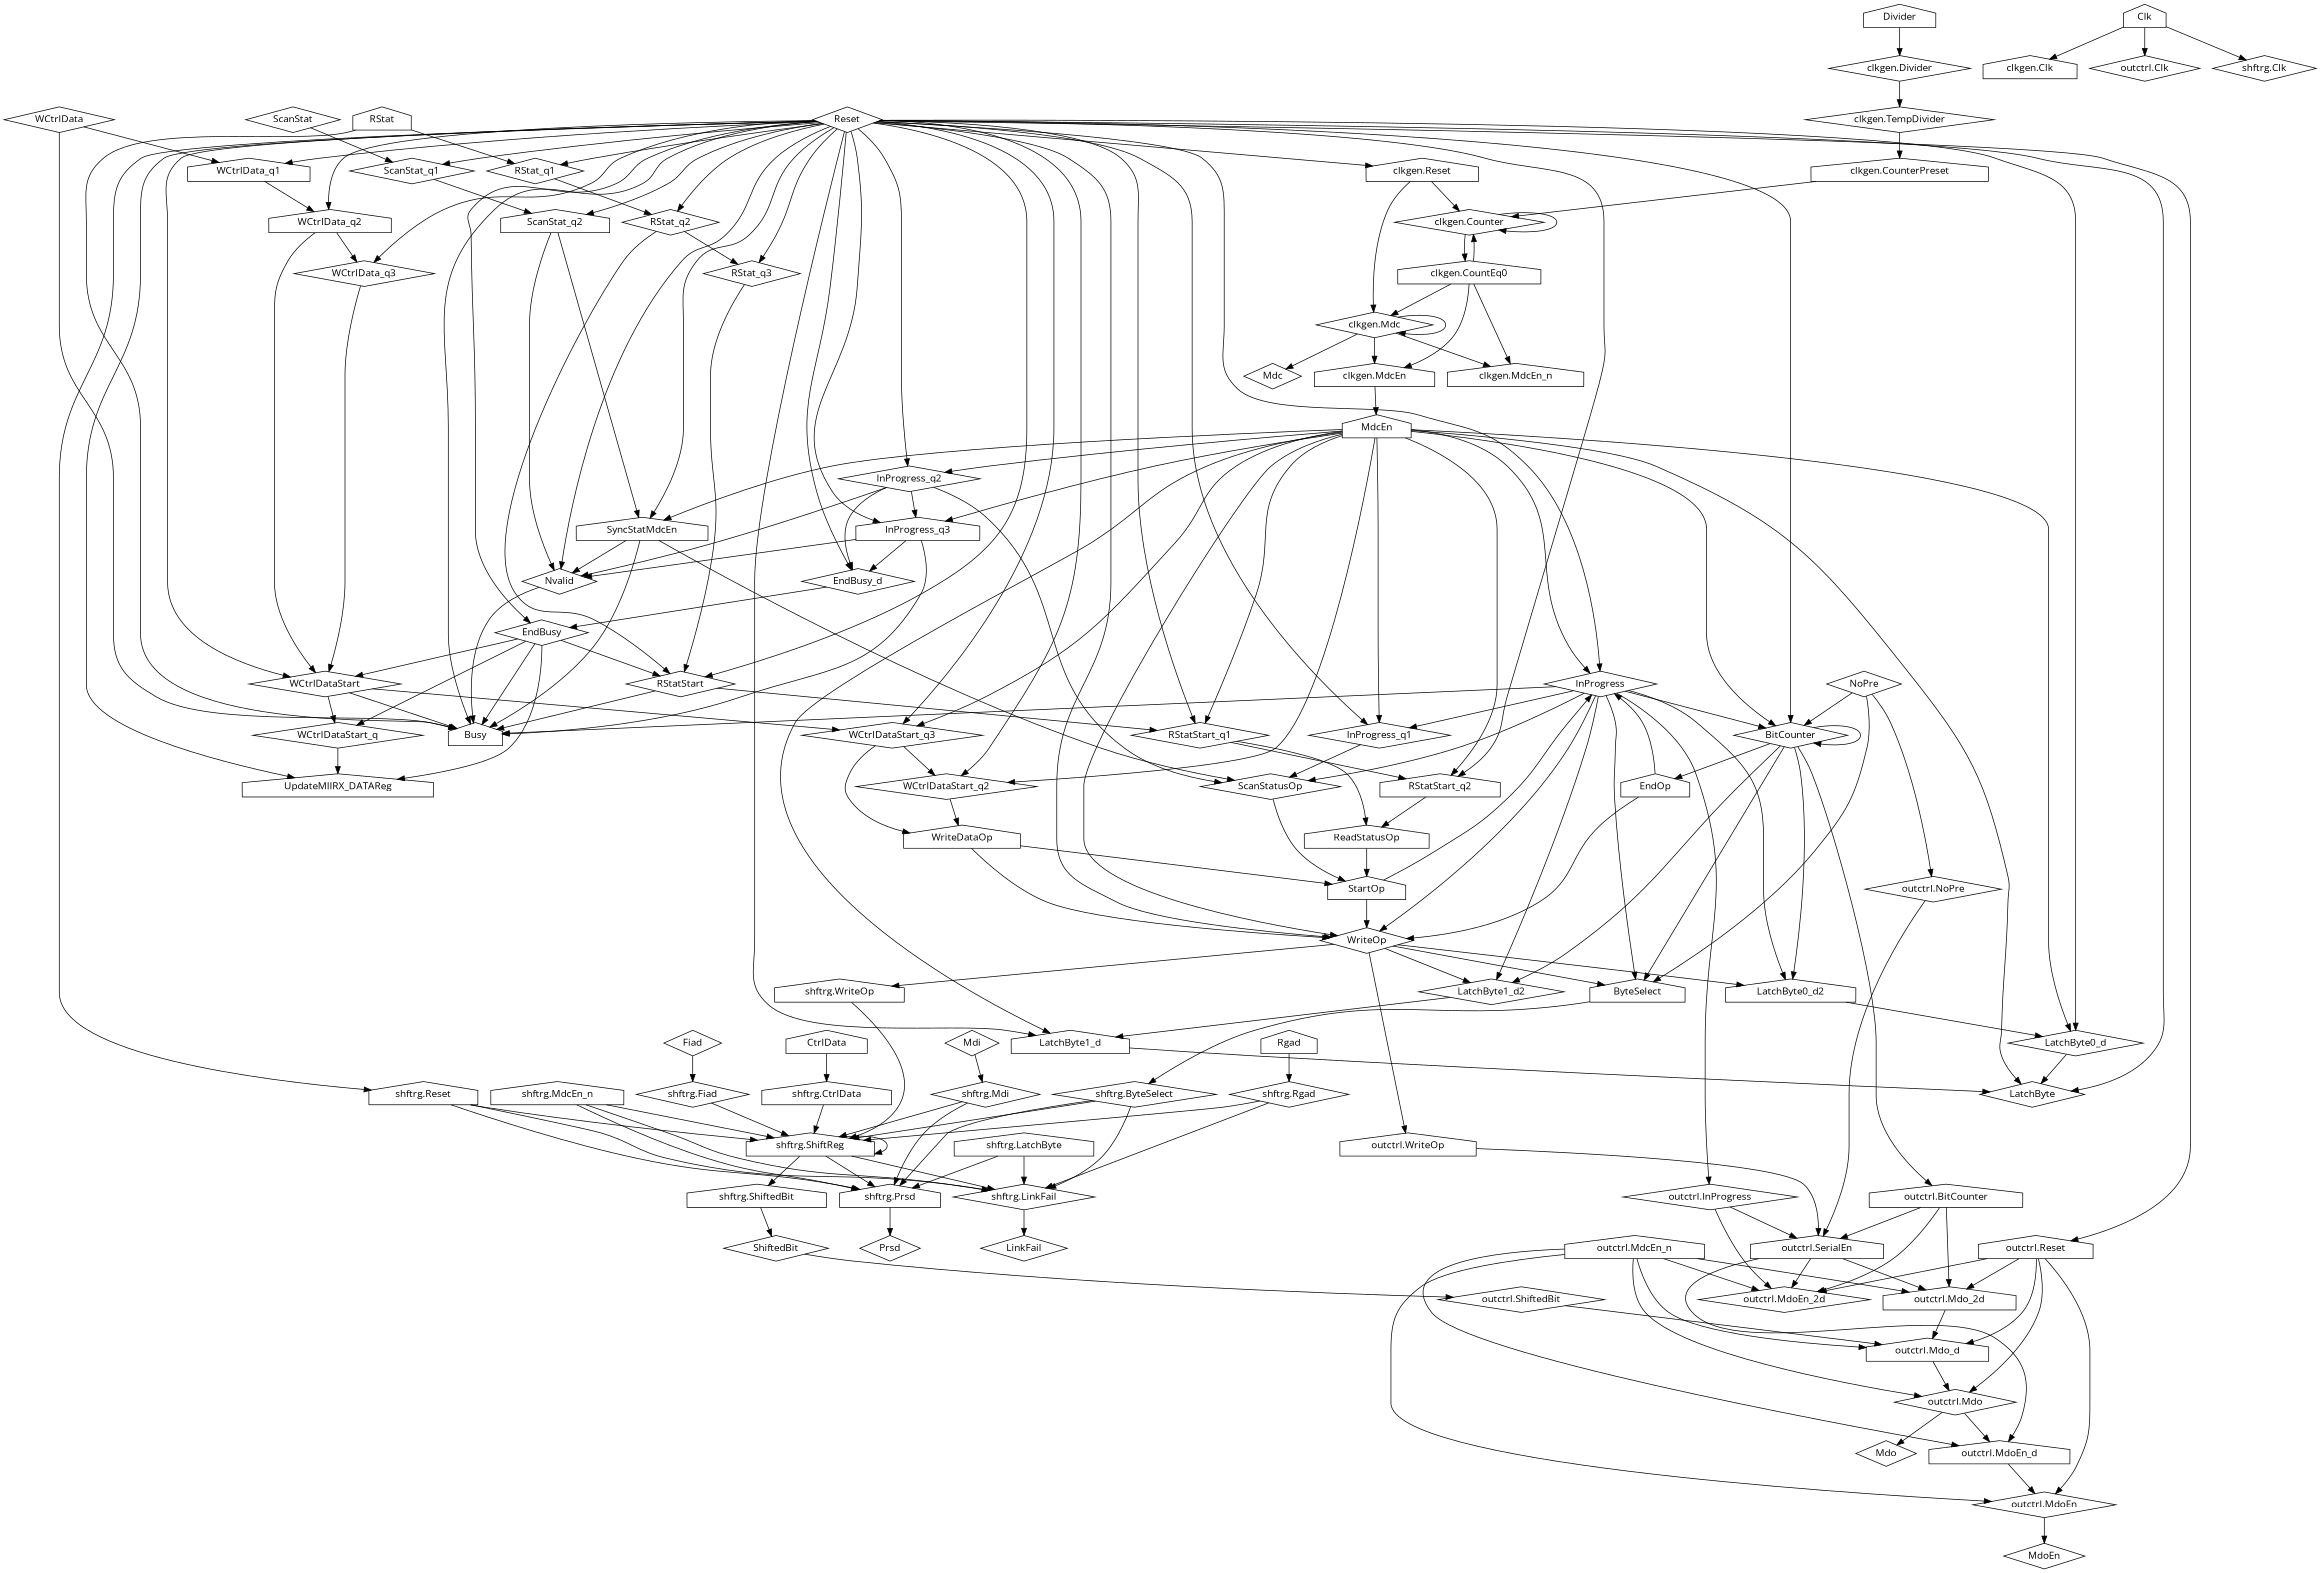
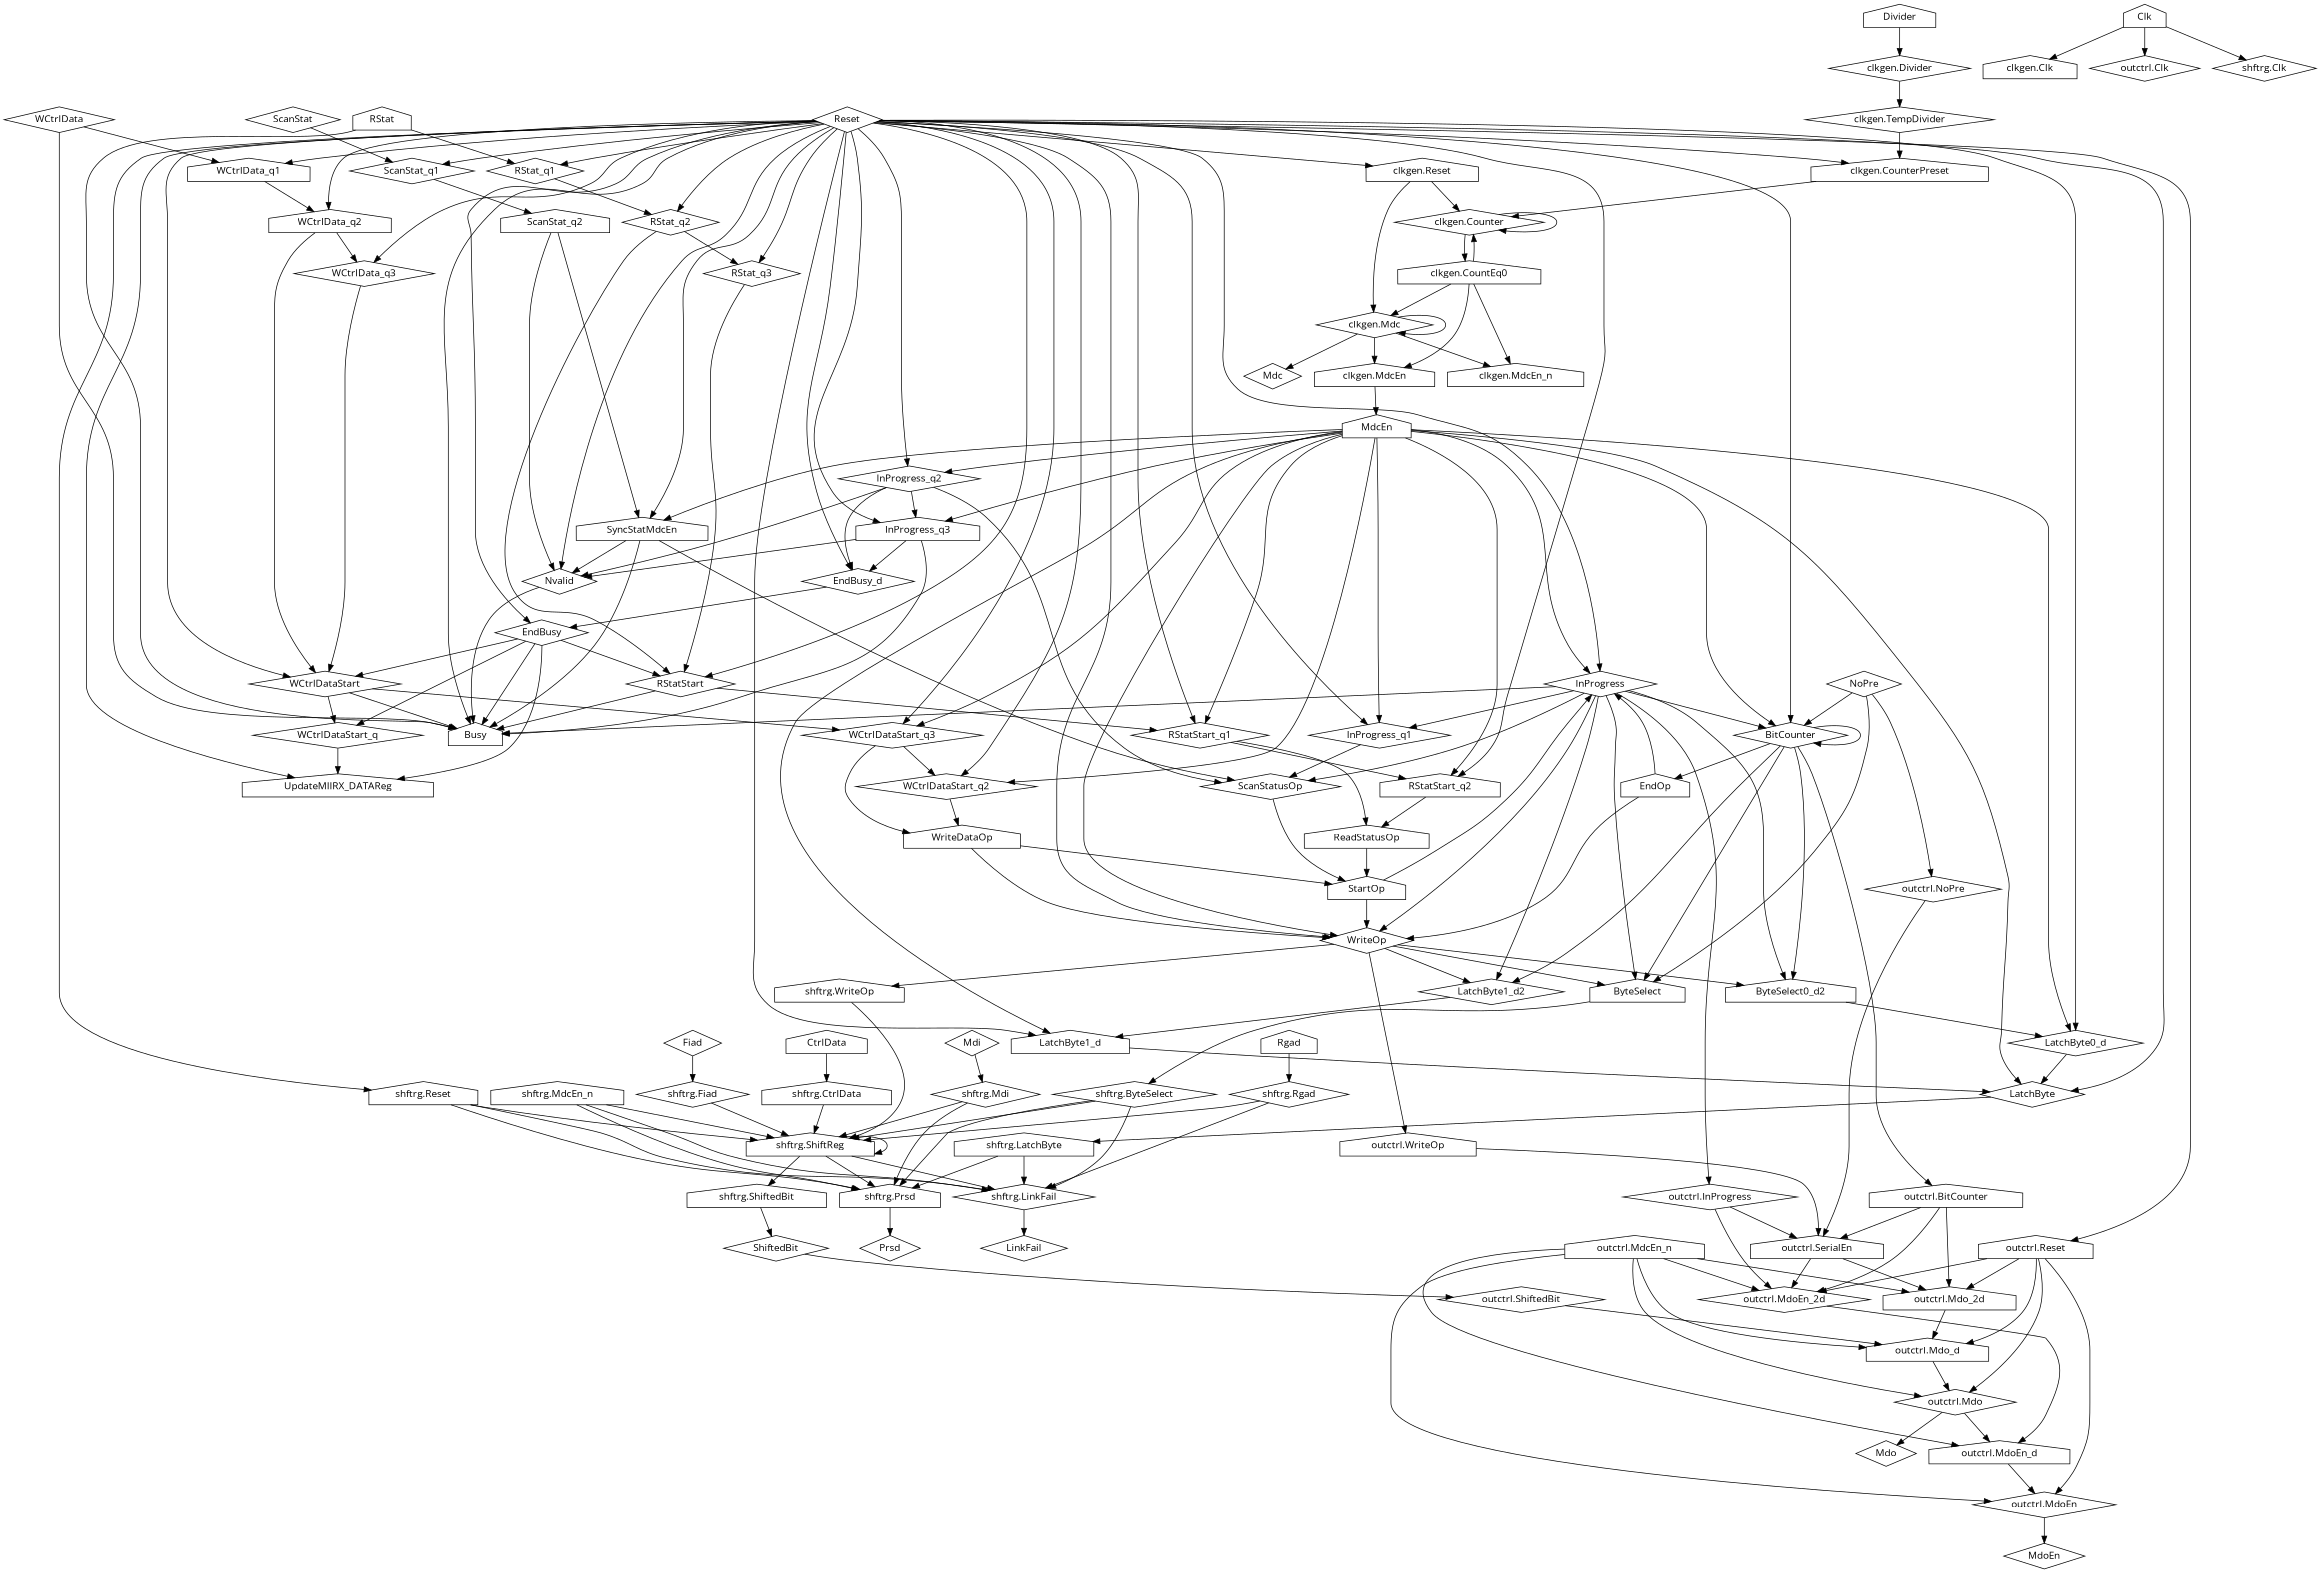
edge "Reset" -> "ScanStat_q2": now "Reset" -> "clkgen.CounterPreset"
node "LatchByte0_d2": label "LatchByte0_d2" -> "ByteSelect0_d2"
edge "LatchByte" -> "shftrg.LatchByte": added
edge "outctrl.SerialEn" -> "outctrl.MdoEn_d": now "outctrl.MdoEn_2d" -> "outctrl.MdoEn_d"
